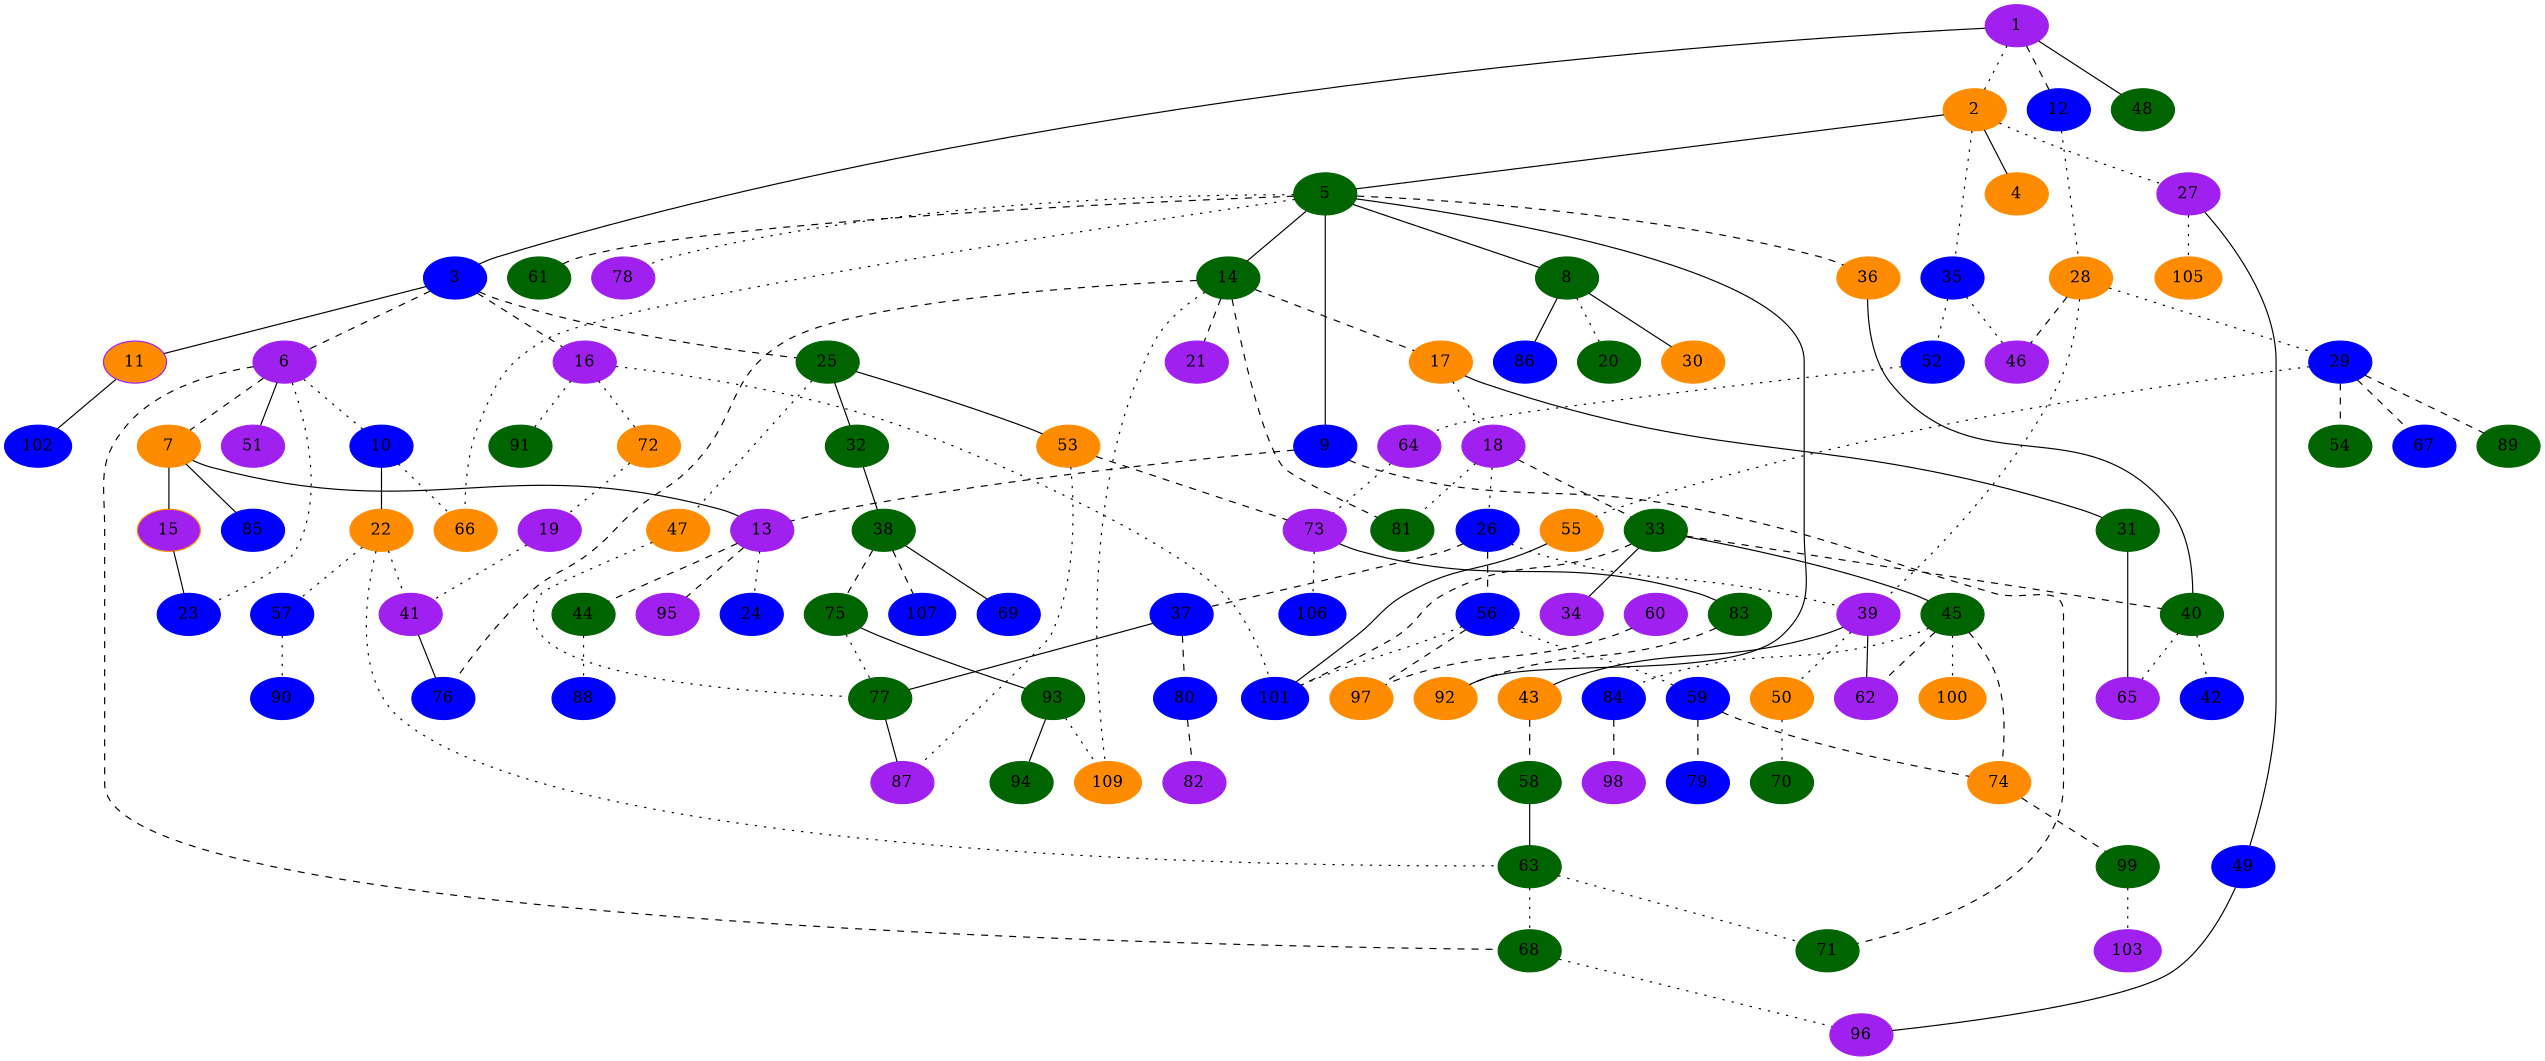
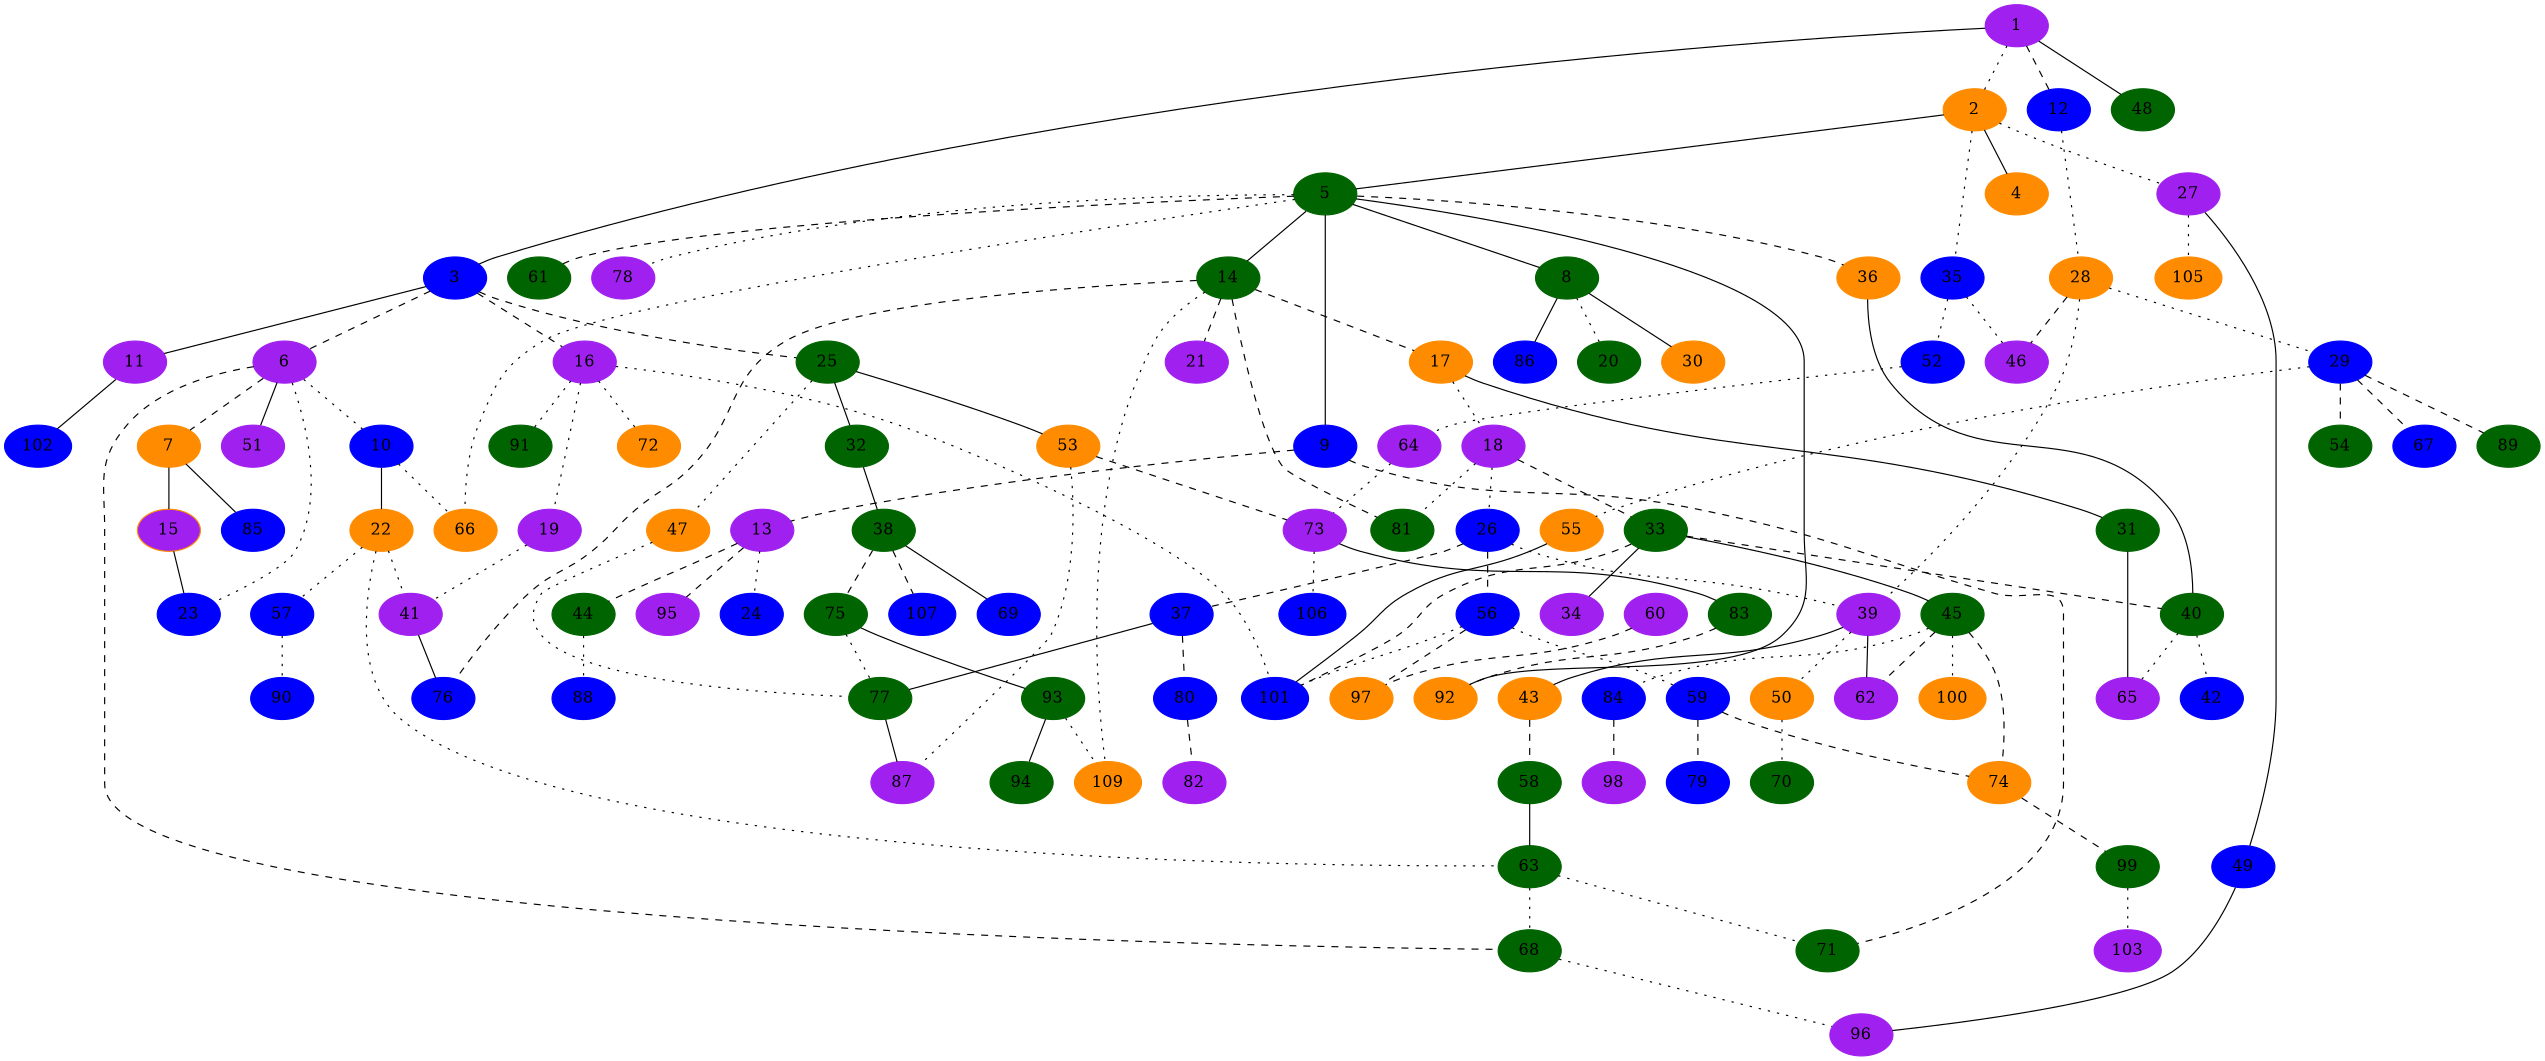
node "11": fillcolor darkorange -> purple
edge "72" -- "19": now "16" -- "19"
edge "7" -- "13": removed
